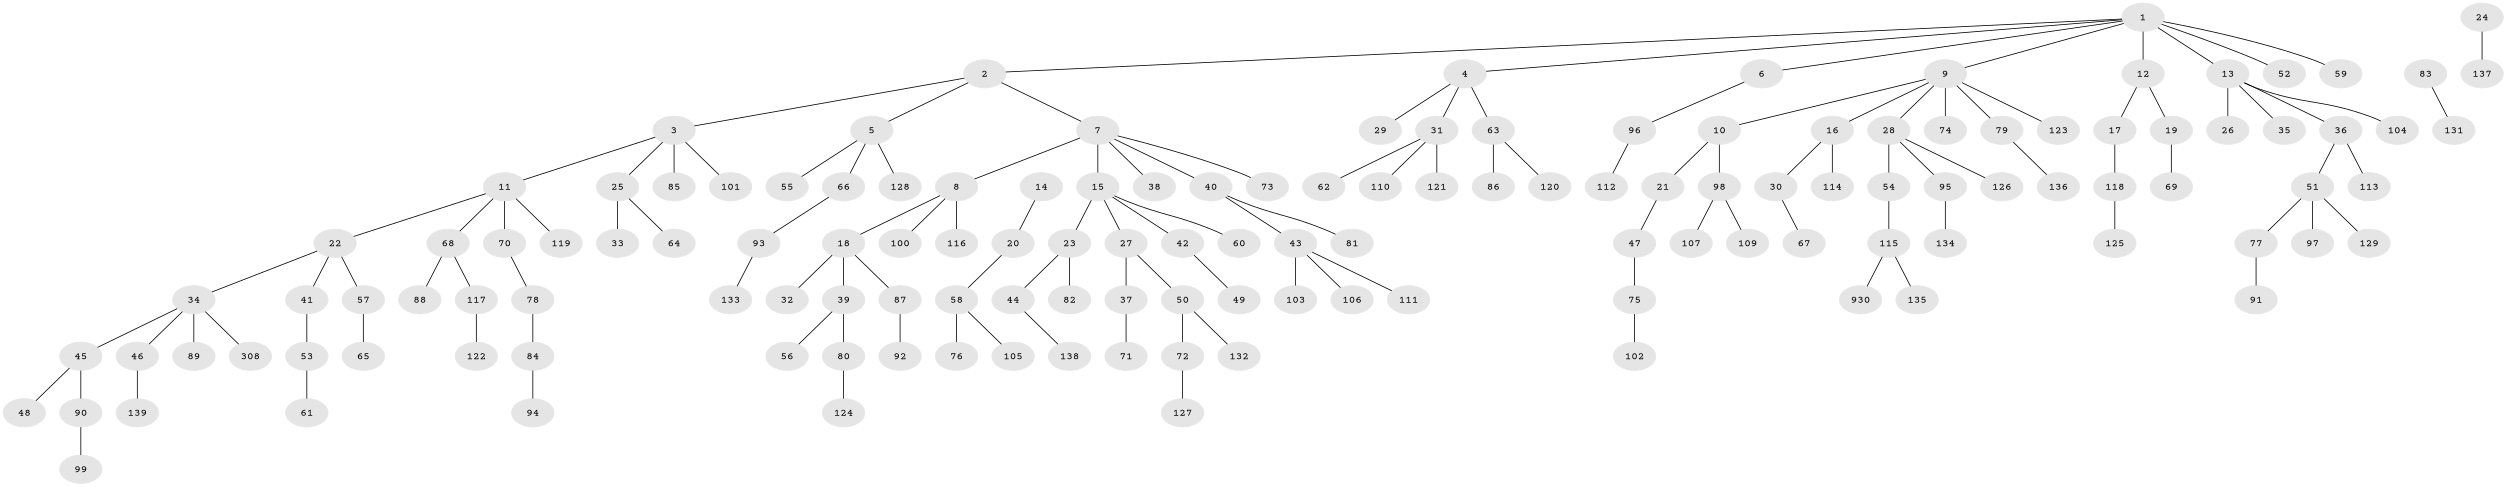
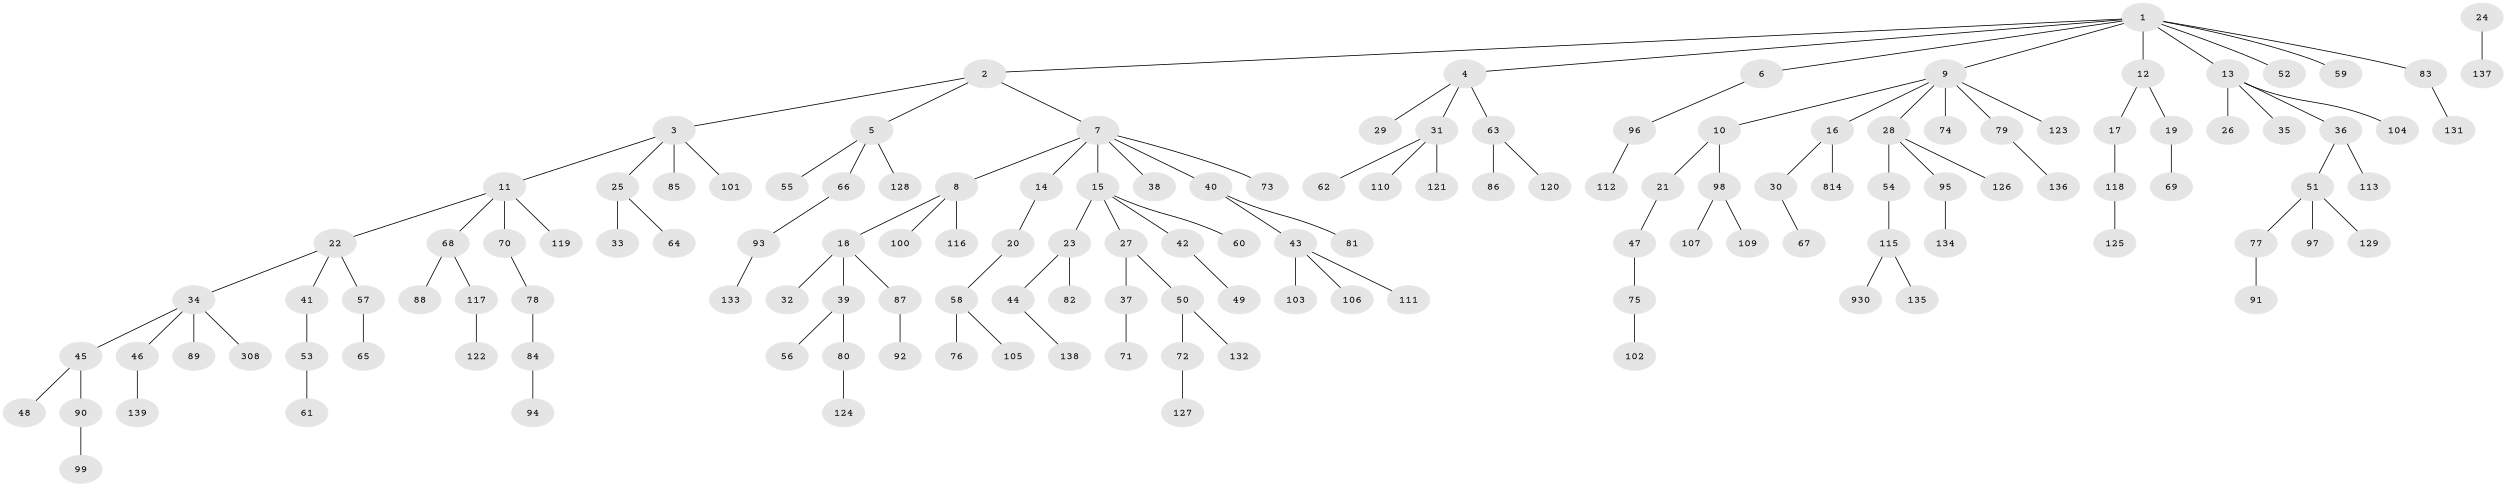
edge "1" -- "83": added
edge "7" -- "14": added
node "114": label "114" -> "814"
